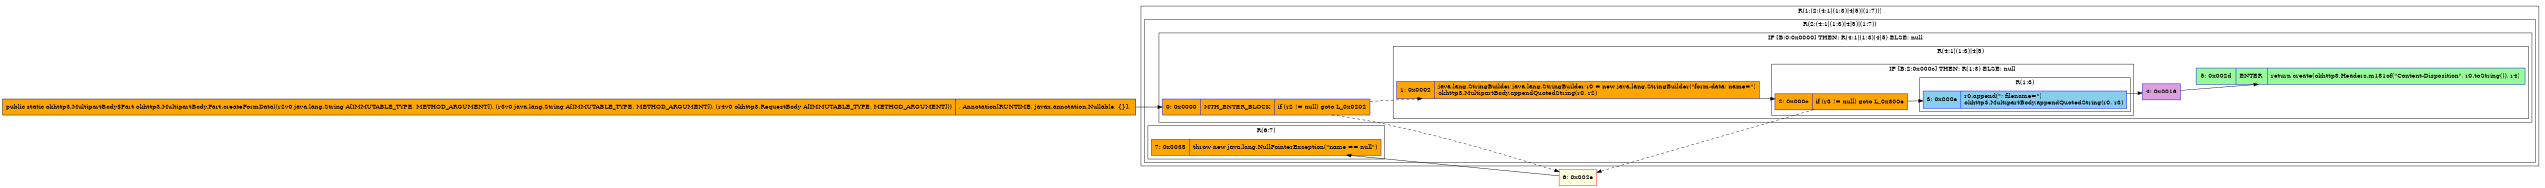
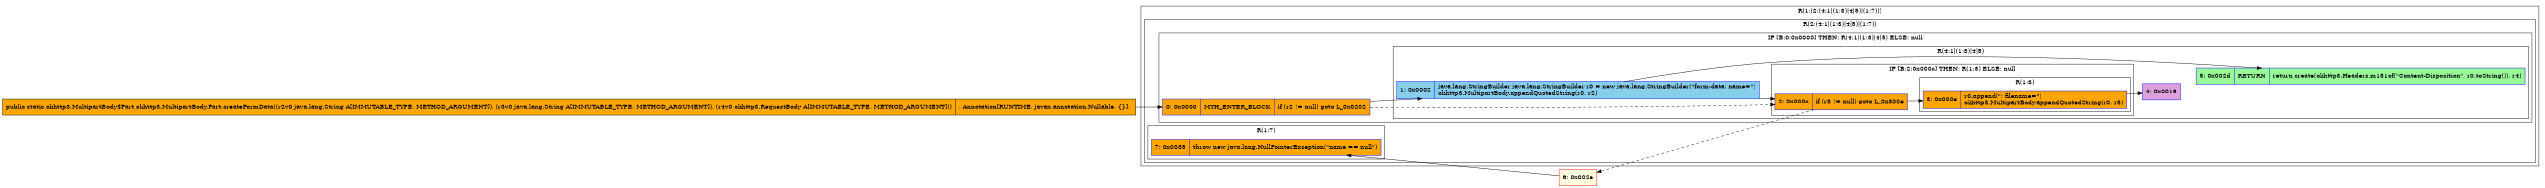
node "5: 0x002d": text "ENTER" -> "RETURN"
edge "4: 0x0016" -> "5: 0x002d": now "1: 0x0002" -> "5: 0x002d"
node "1: 0x0002": fillcolor orange -> skyblue
edge "0: 0x0000" -> "1: 0x0002": style dashed -> solid
node "3: 0x000e": fillcolor skyblue -> orange
cluster "R(6:7)": label "R(6:7)" -> "R(1:7)"
edge "0: 0x0000" -> "6: 0x002e": now "0: 0x0000" -> "2: 0x000c"
